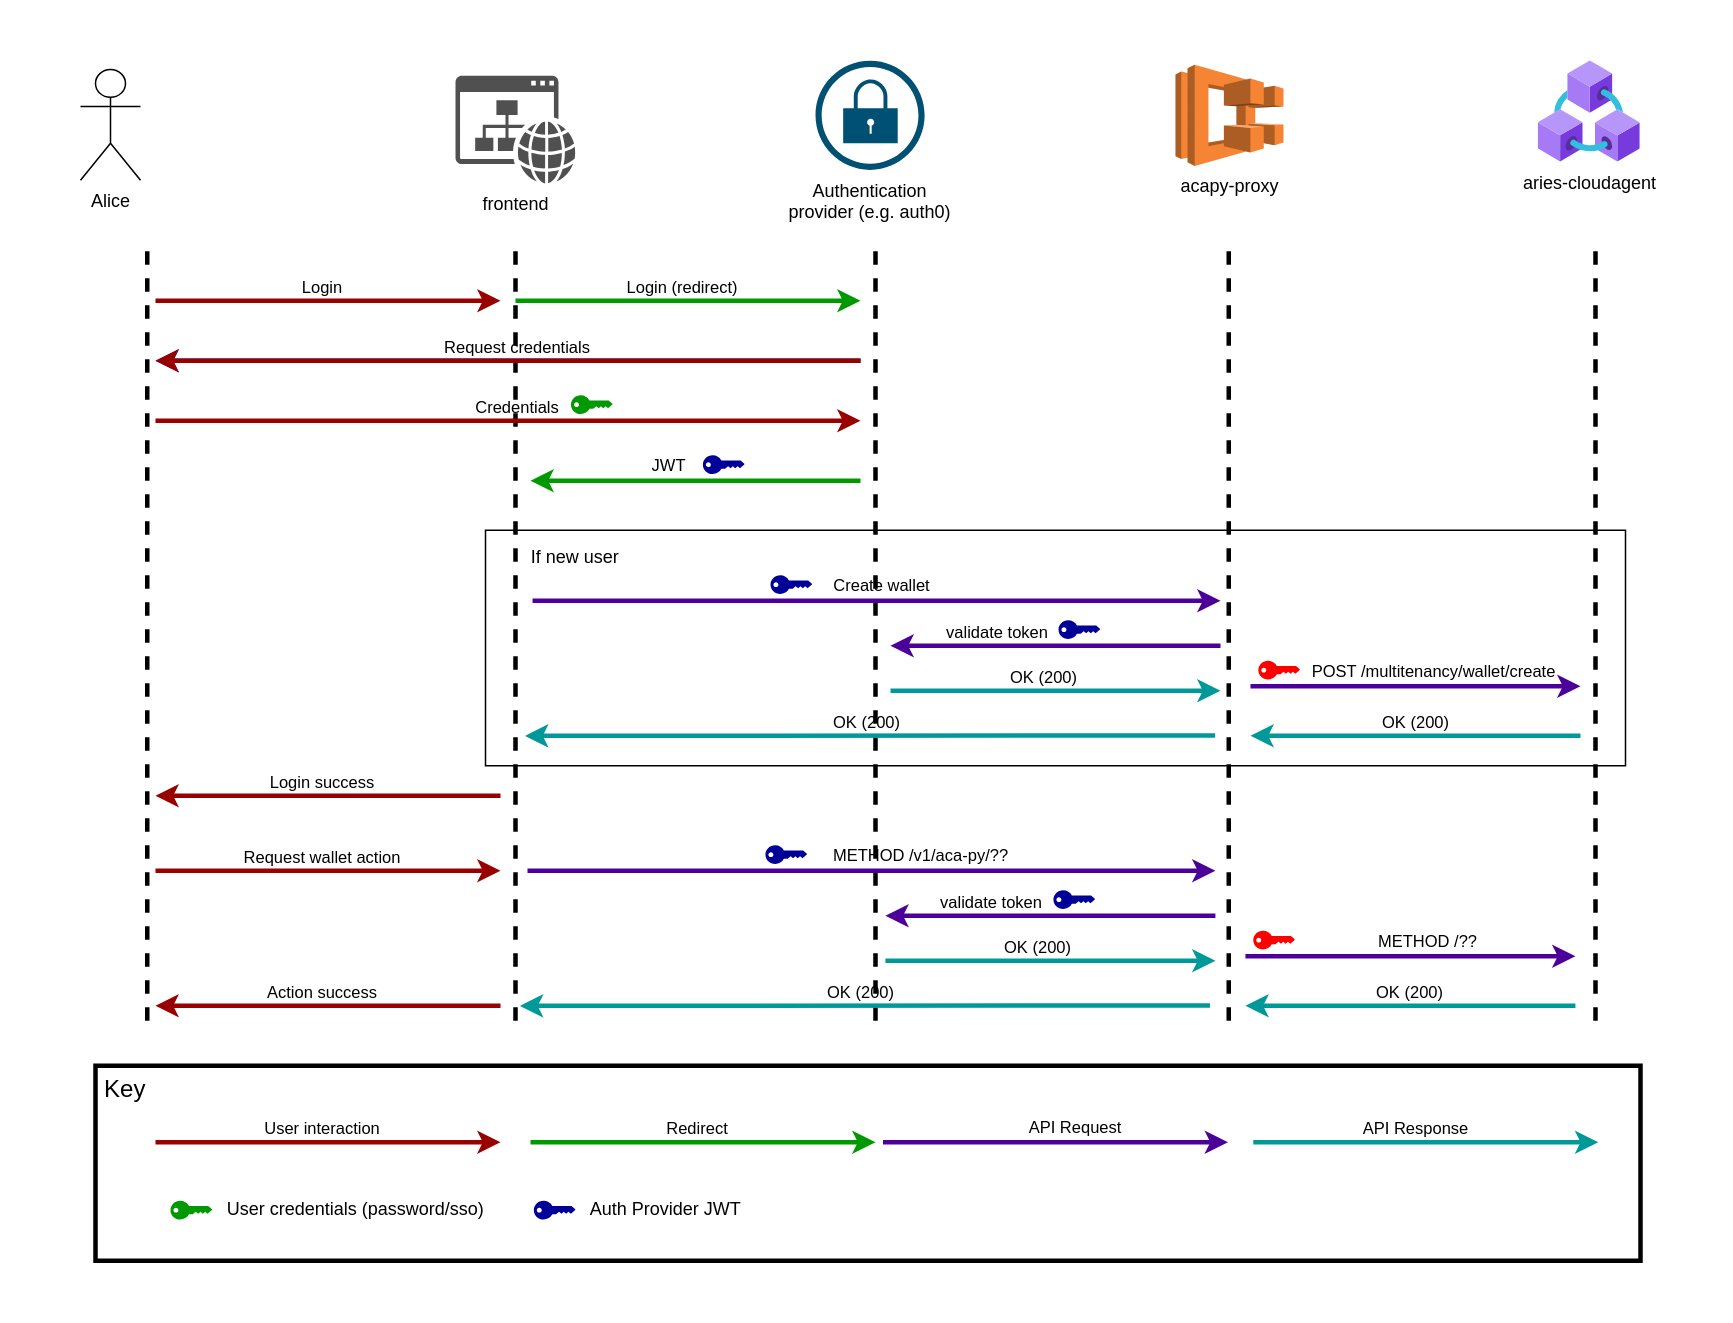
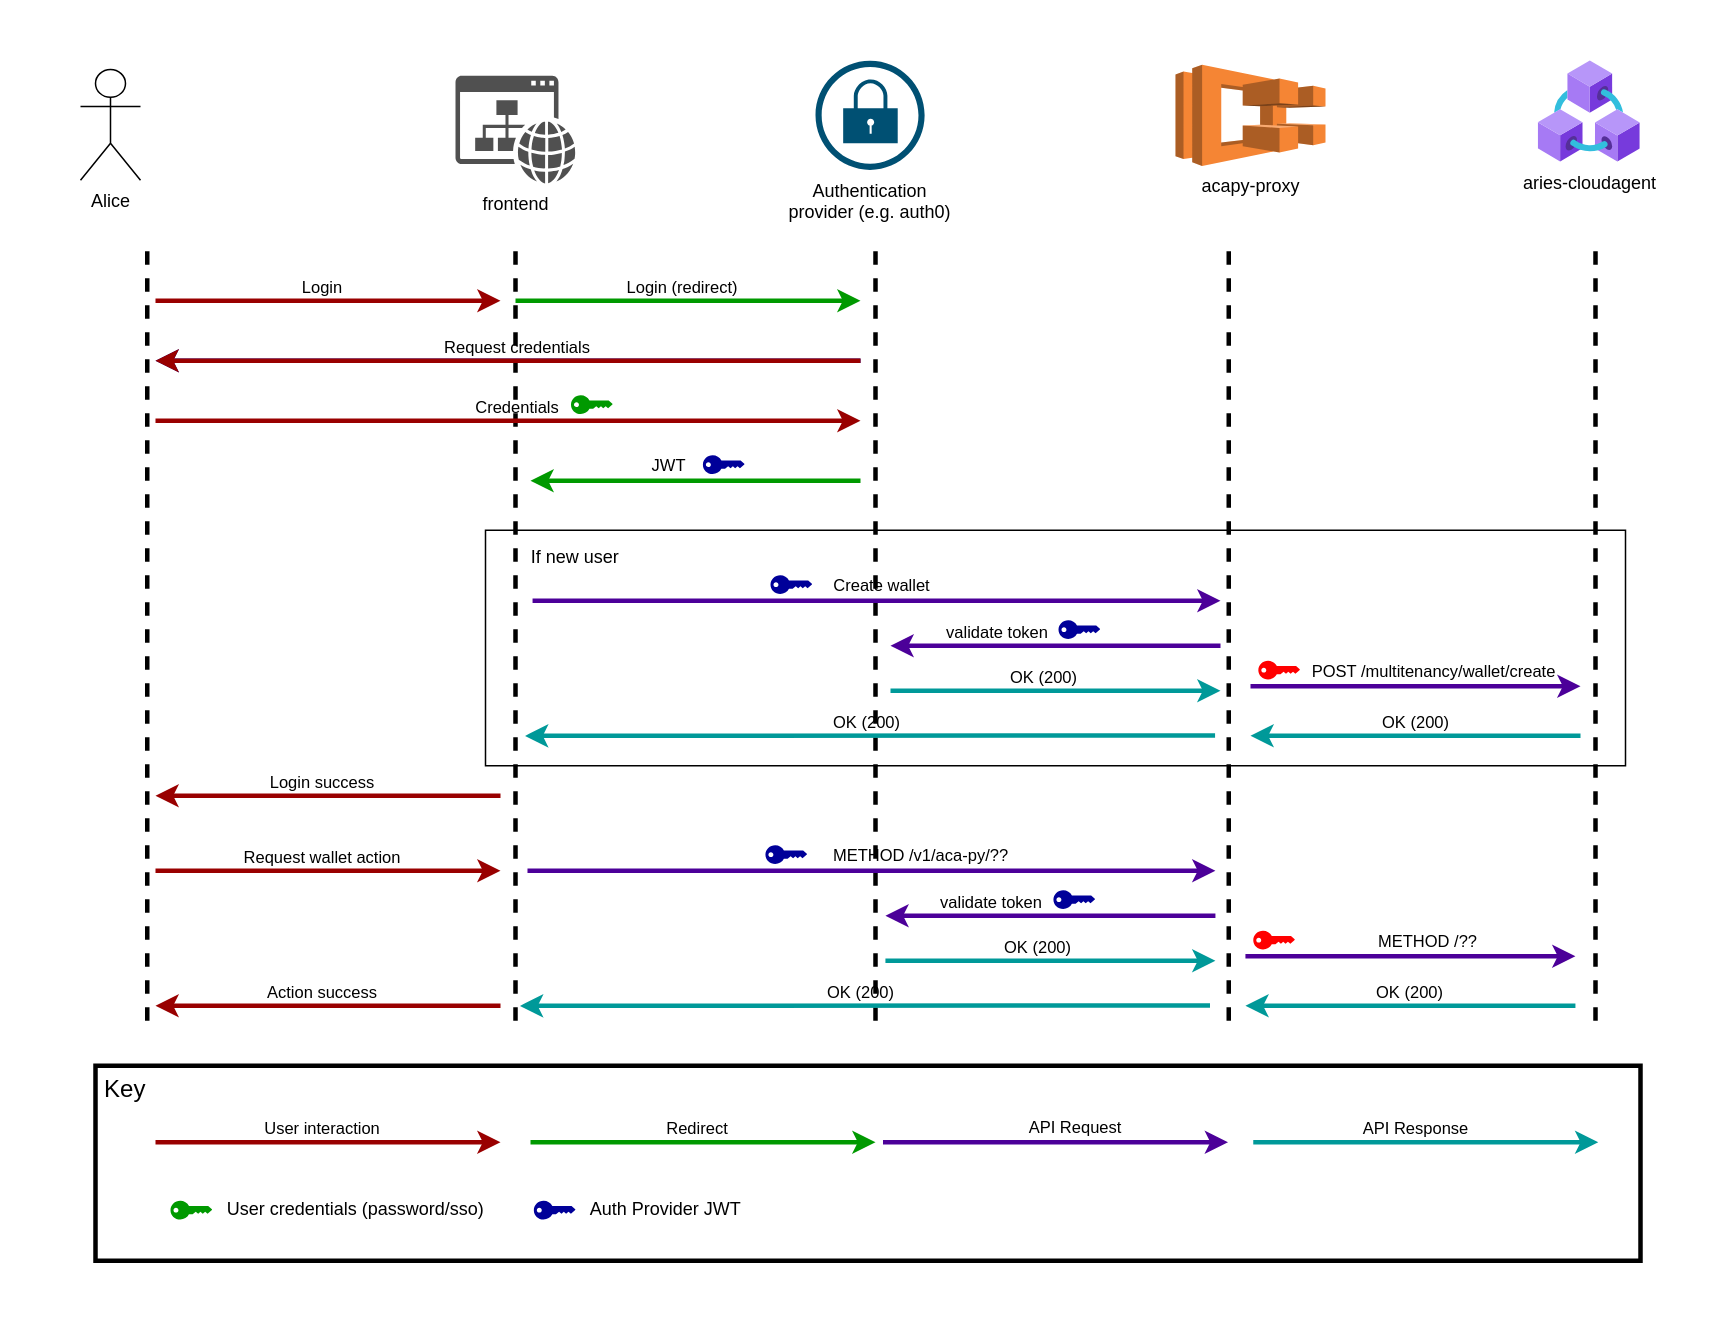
node "acapy-proxy": size 108x101 -> 150x101
